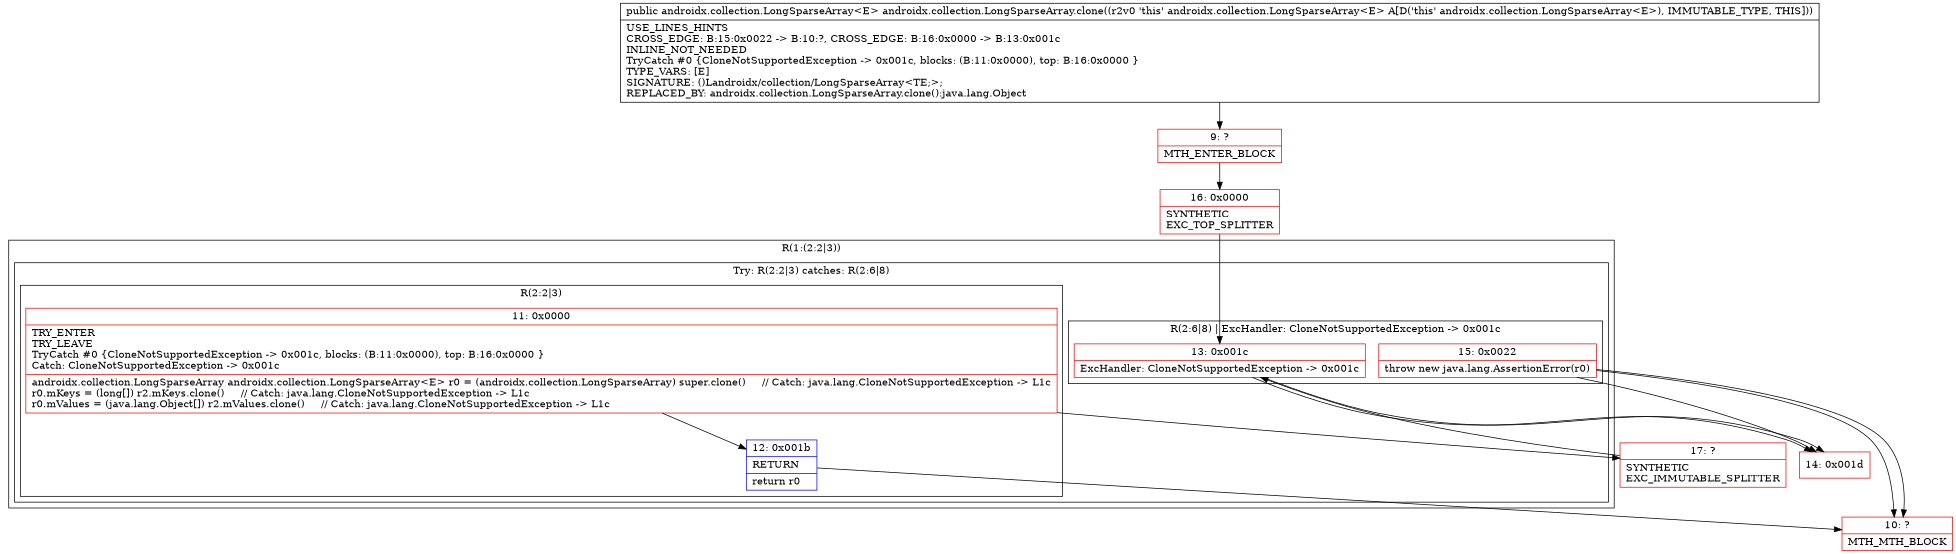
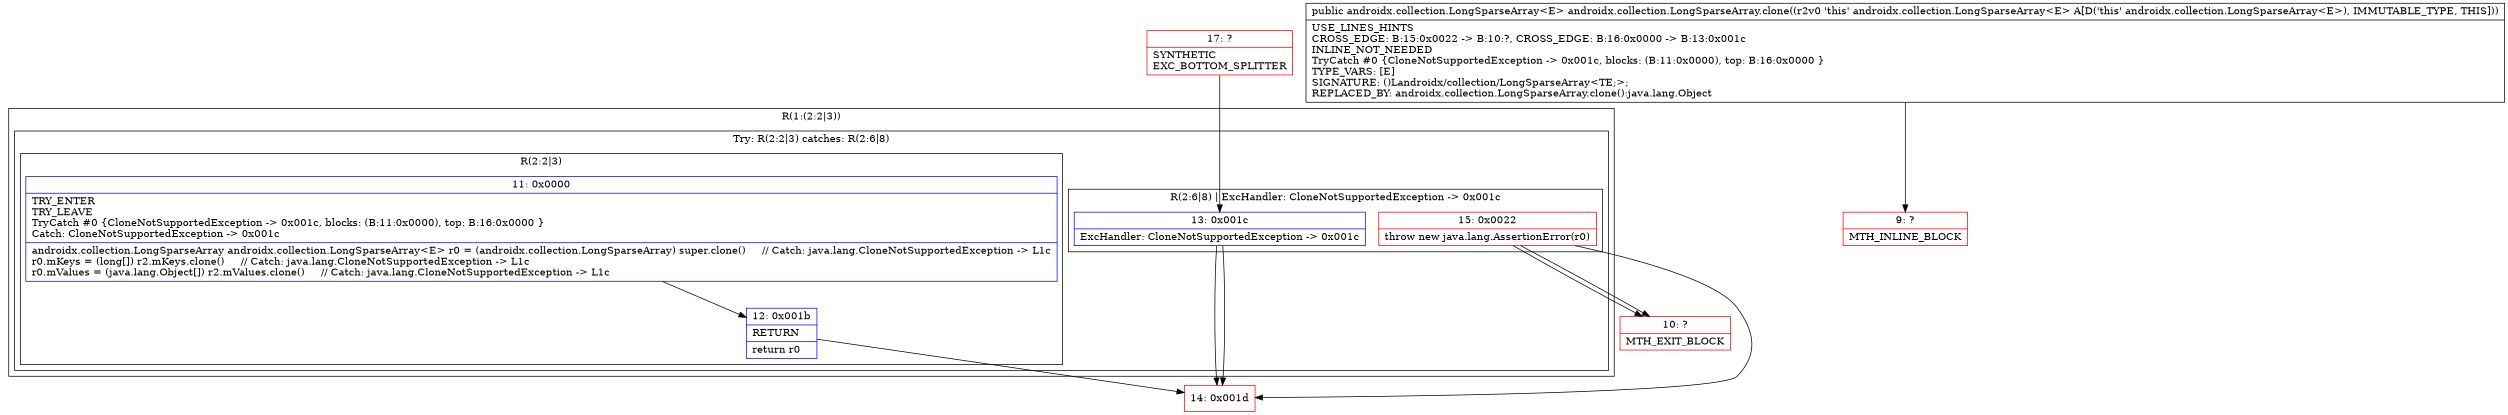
node "9: ?": text "MTH_ENTER_BLOCK" -> "MTH_INLINE_BLOCK"
node "16: 0x0000": removed
node "11: 0x0000": color red -> blue
node "13: 0x001c": color red -> blue
edge "11: 0x0000" -> "17: ?": removed
node "17: ?": text "EXC_IMMUTABLE_SPLITTER" -> "EXC_BOTTOM_SPLITTER"
edge "12: 0x001b" -> "10: ?": now "12: 0x001b" -> "14: 0x001d"
node "10: ?": text "MTH_MTH_BLOCK" -> "MTH_EXIT_BLOCK"
